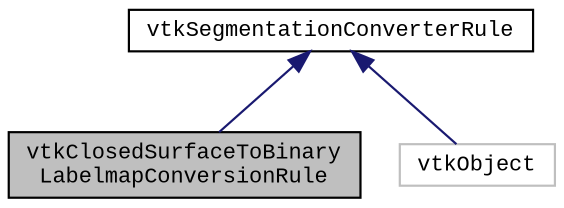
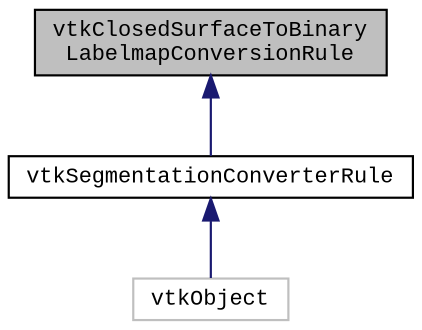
edge "vtkClosedSurfaceToBinary LabelmapConversionRule" -> "vtkSegmentationConverterRule": reversed
